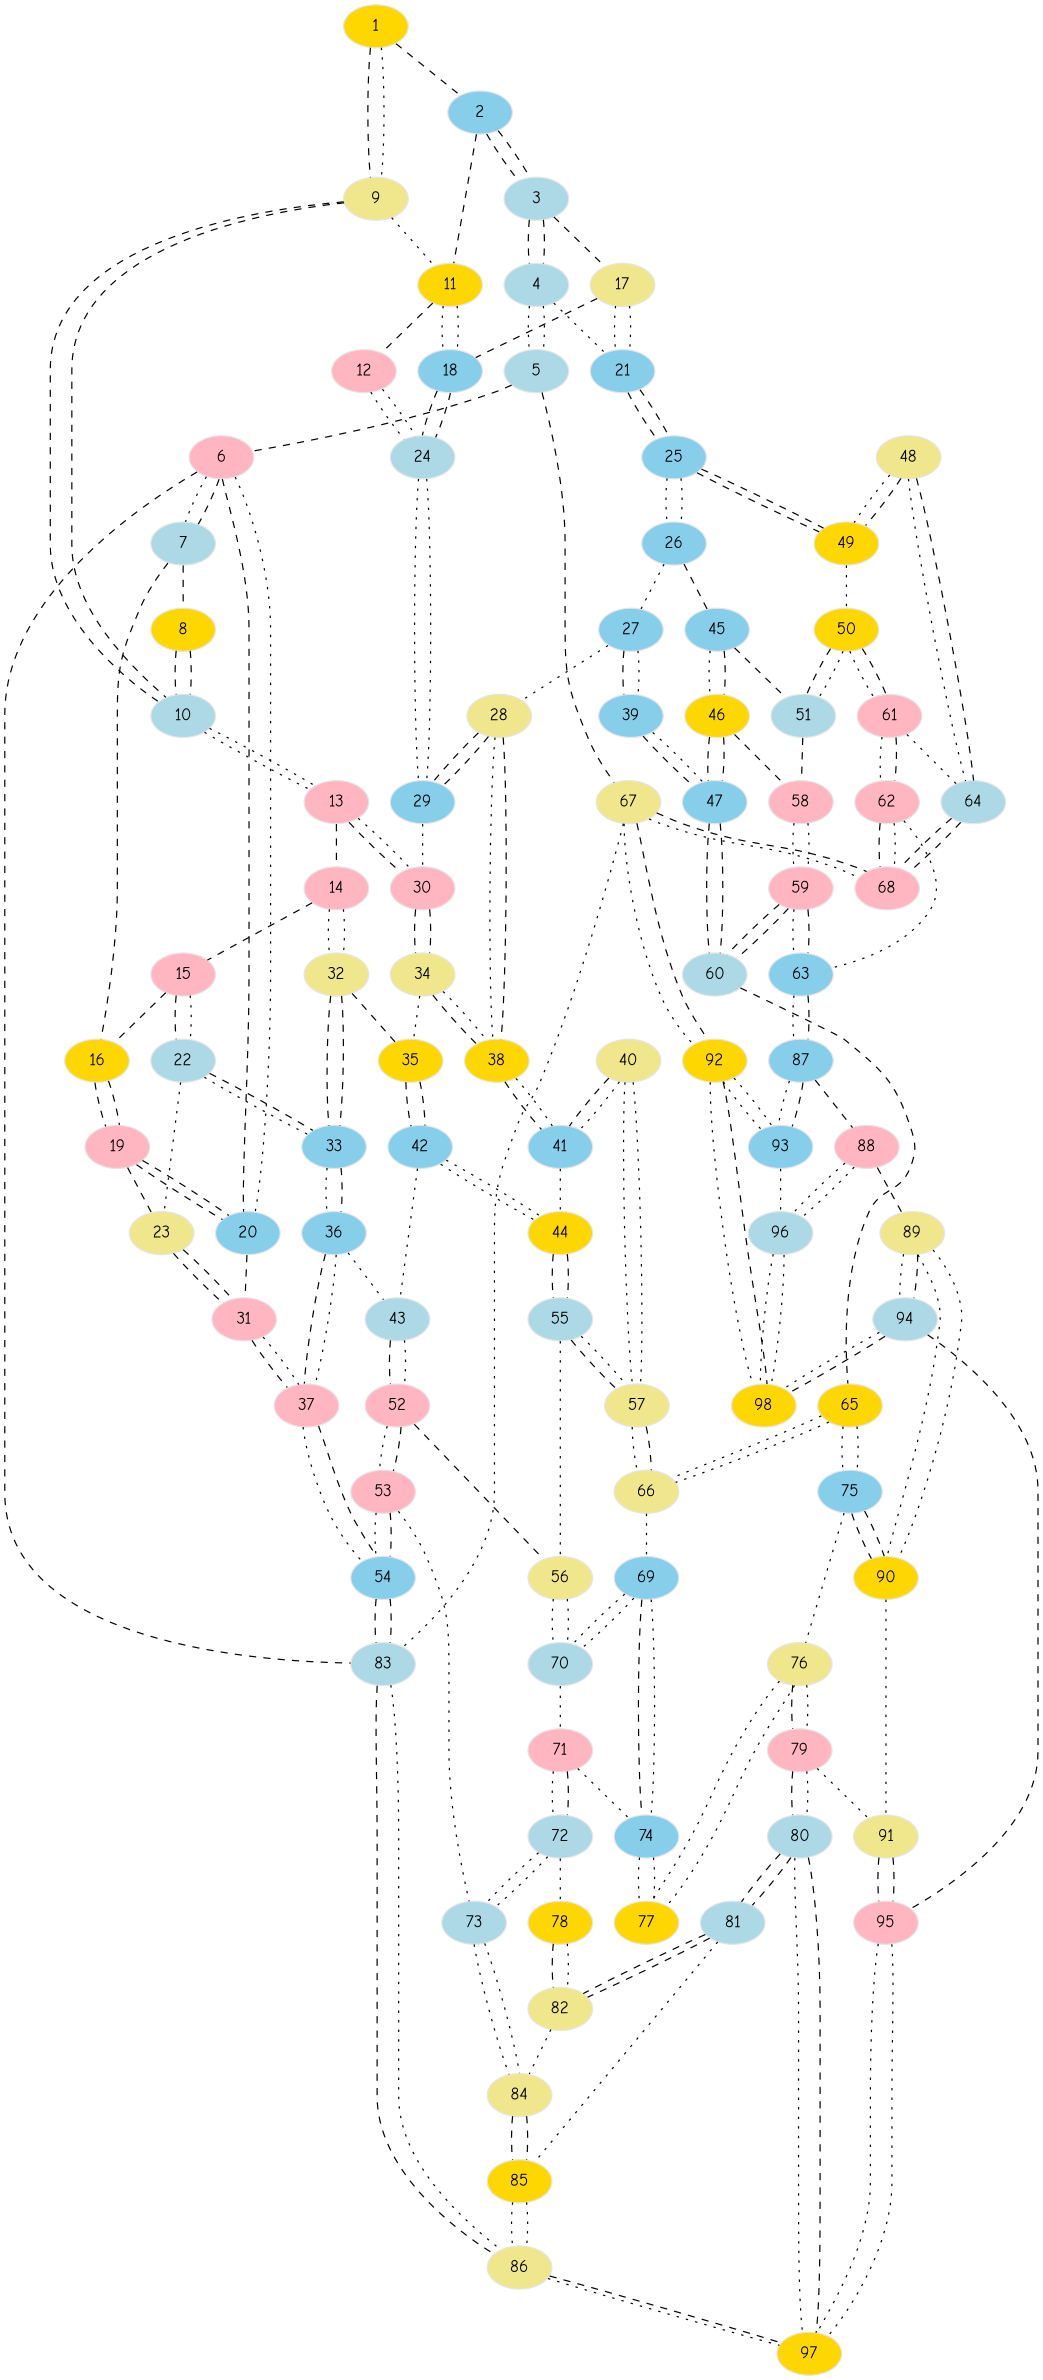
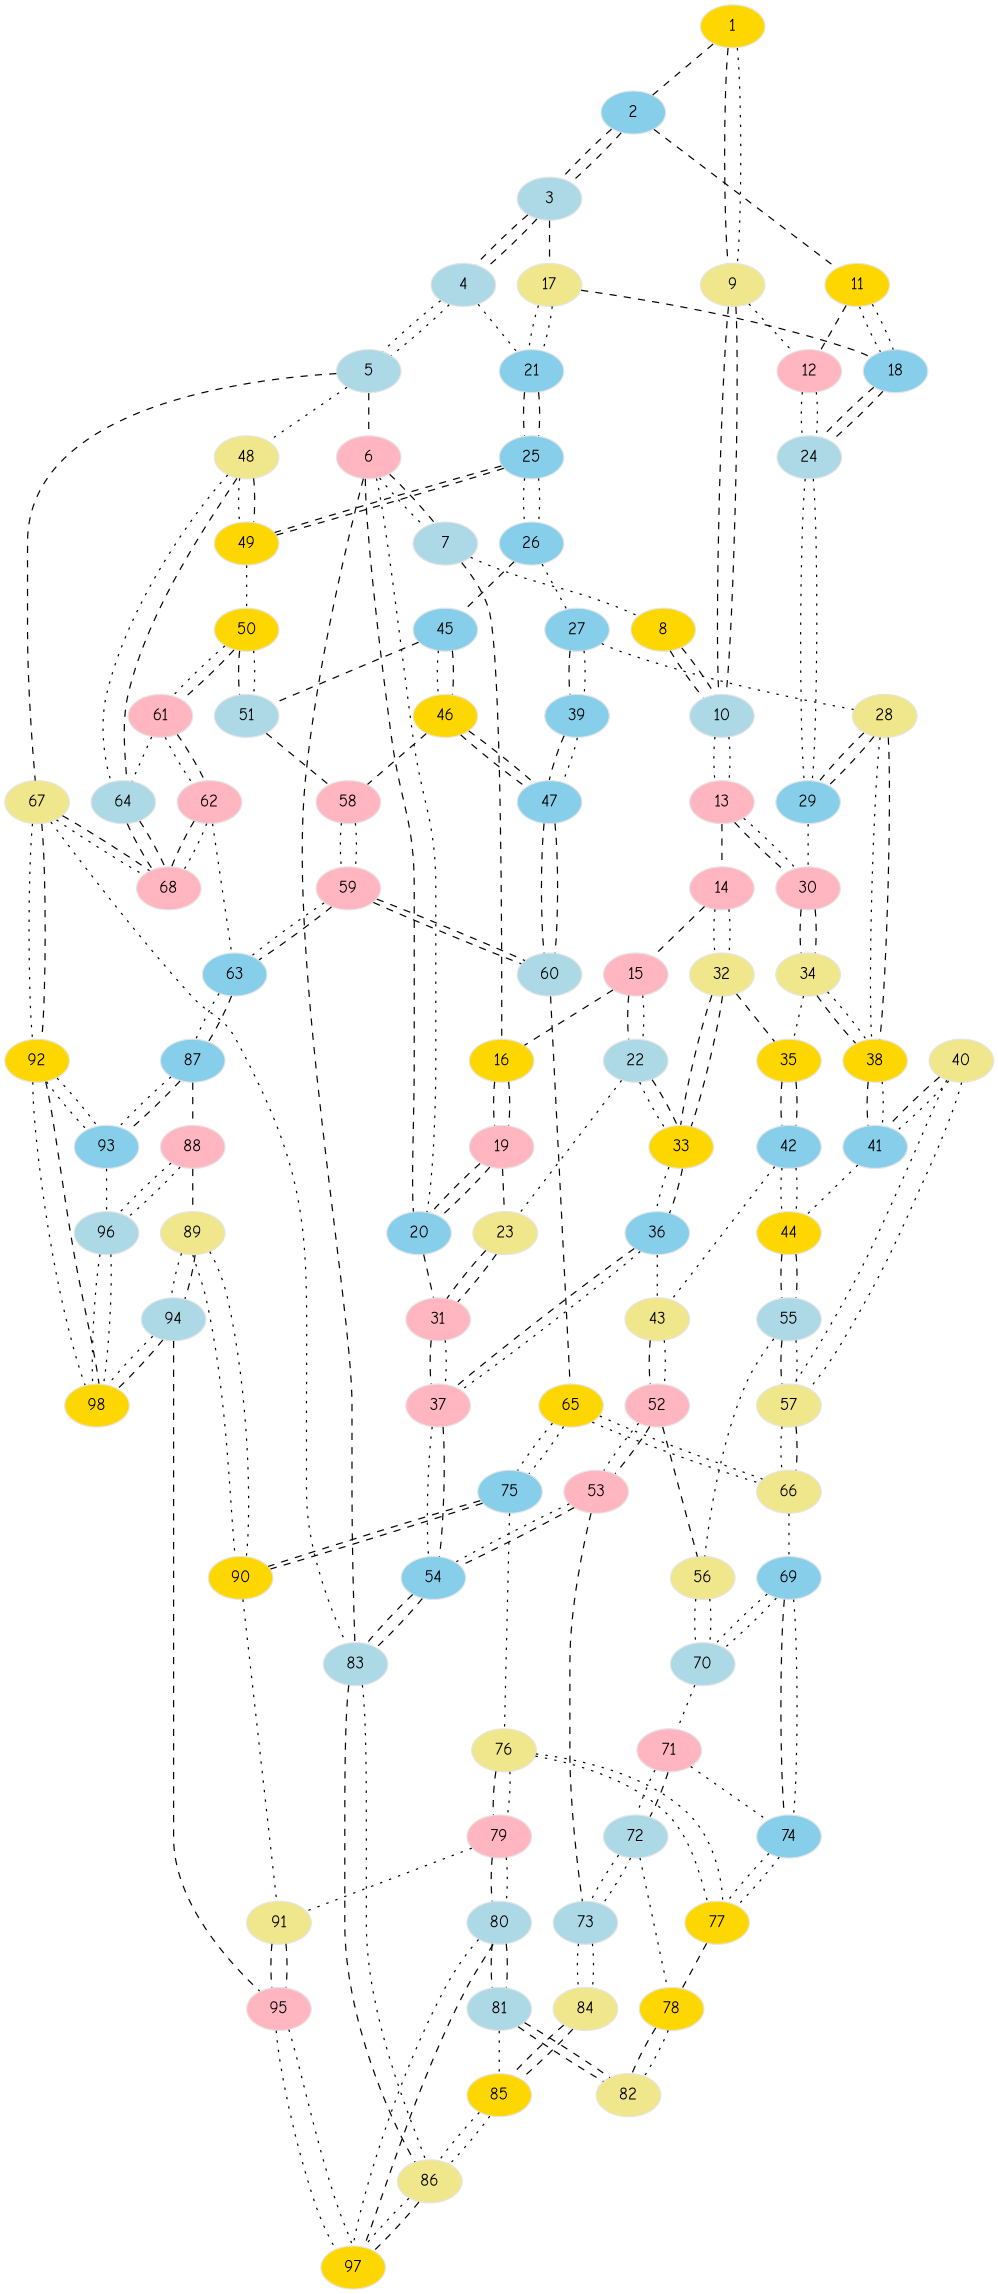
edge "9" -- "11": now "9" -- "12"
edge "5" -- "48": added
edge "7" -- "8": style dashed -> dotted
node "33": fillcolor skyblue -> gold
node "43": fillcolor lightblue -> khaki
edge "53" -- "73": style dotted -> dashed
edge "77" -- "78": added
edge "82" -- "84": removed
